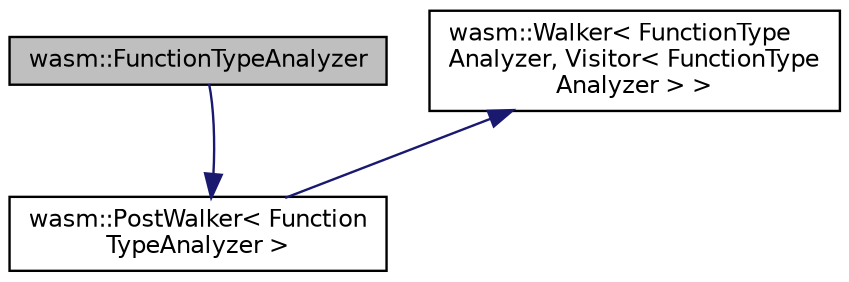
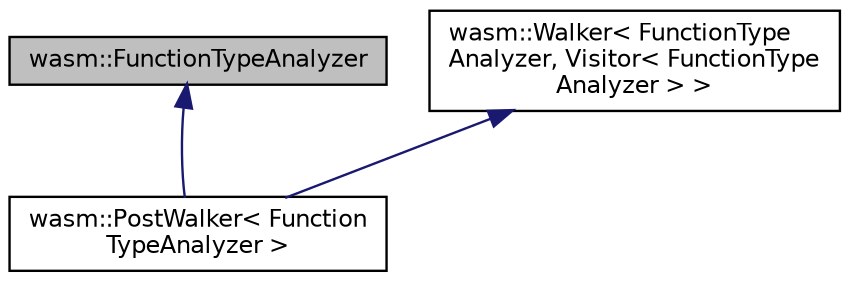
edge "wasm::FunctionTypeAnalyzer" -> "wasm::PostWalker< Function TypeAnalyzer >": reversed
